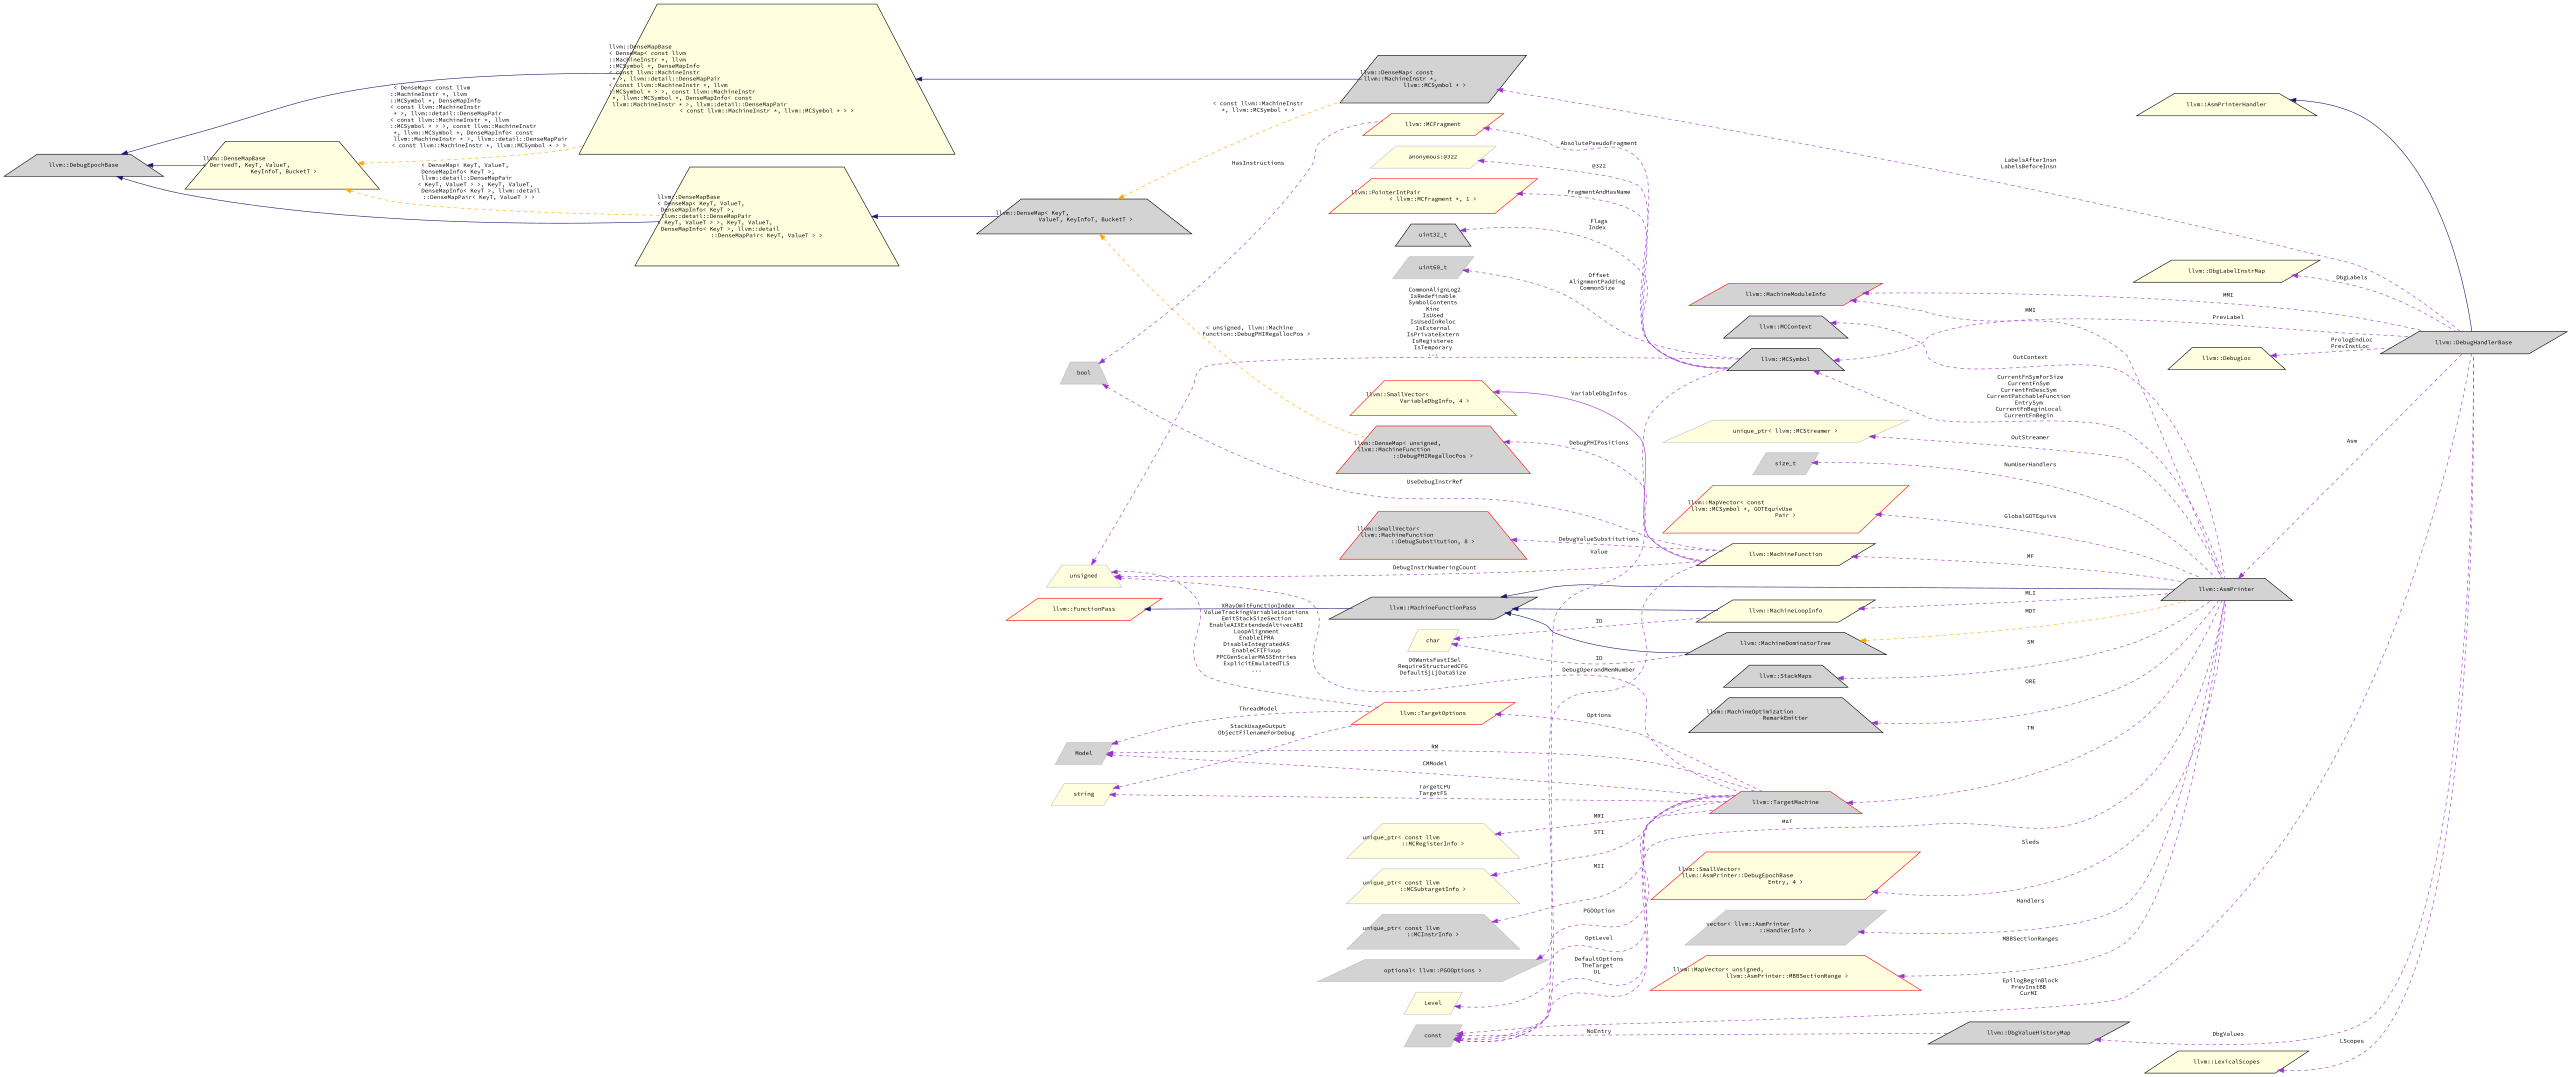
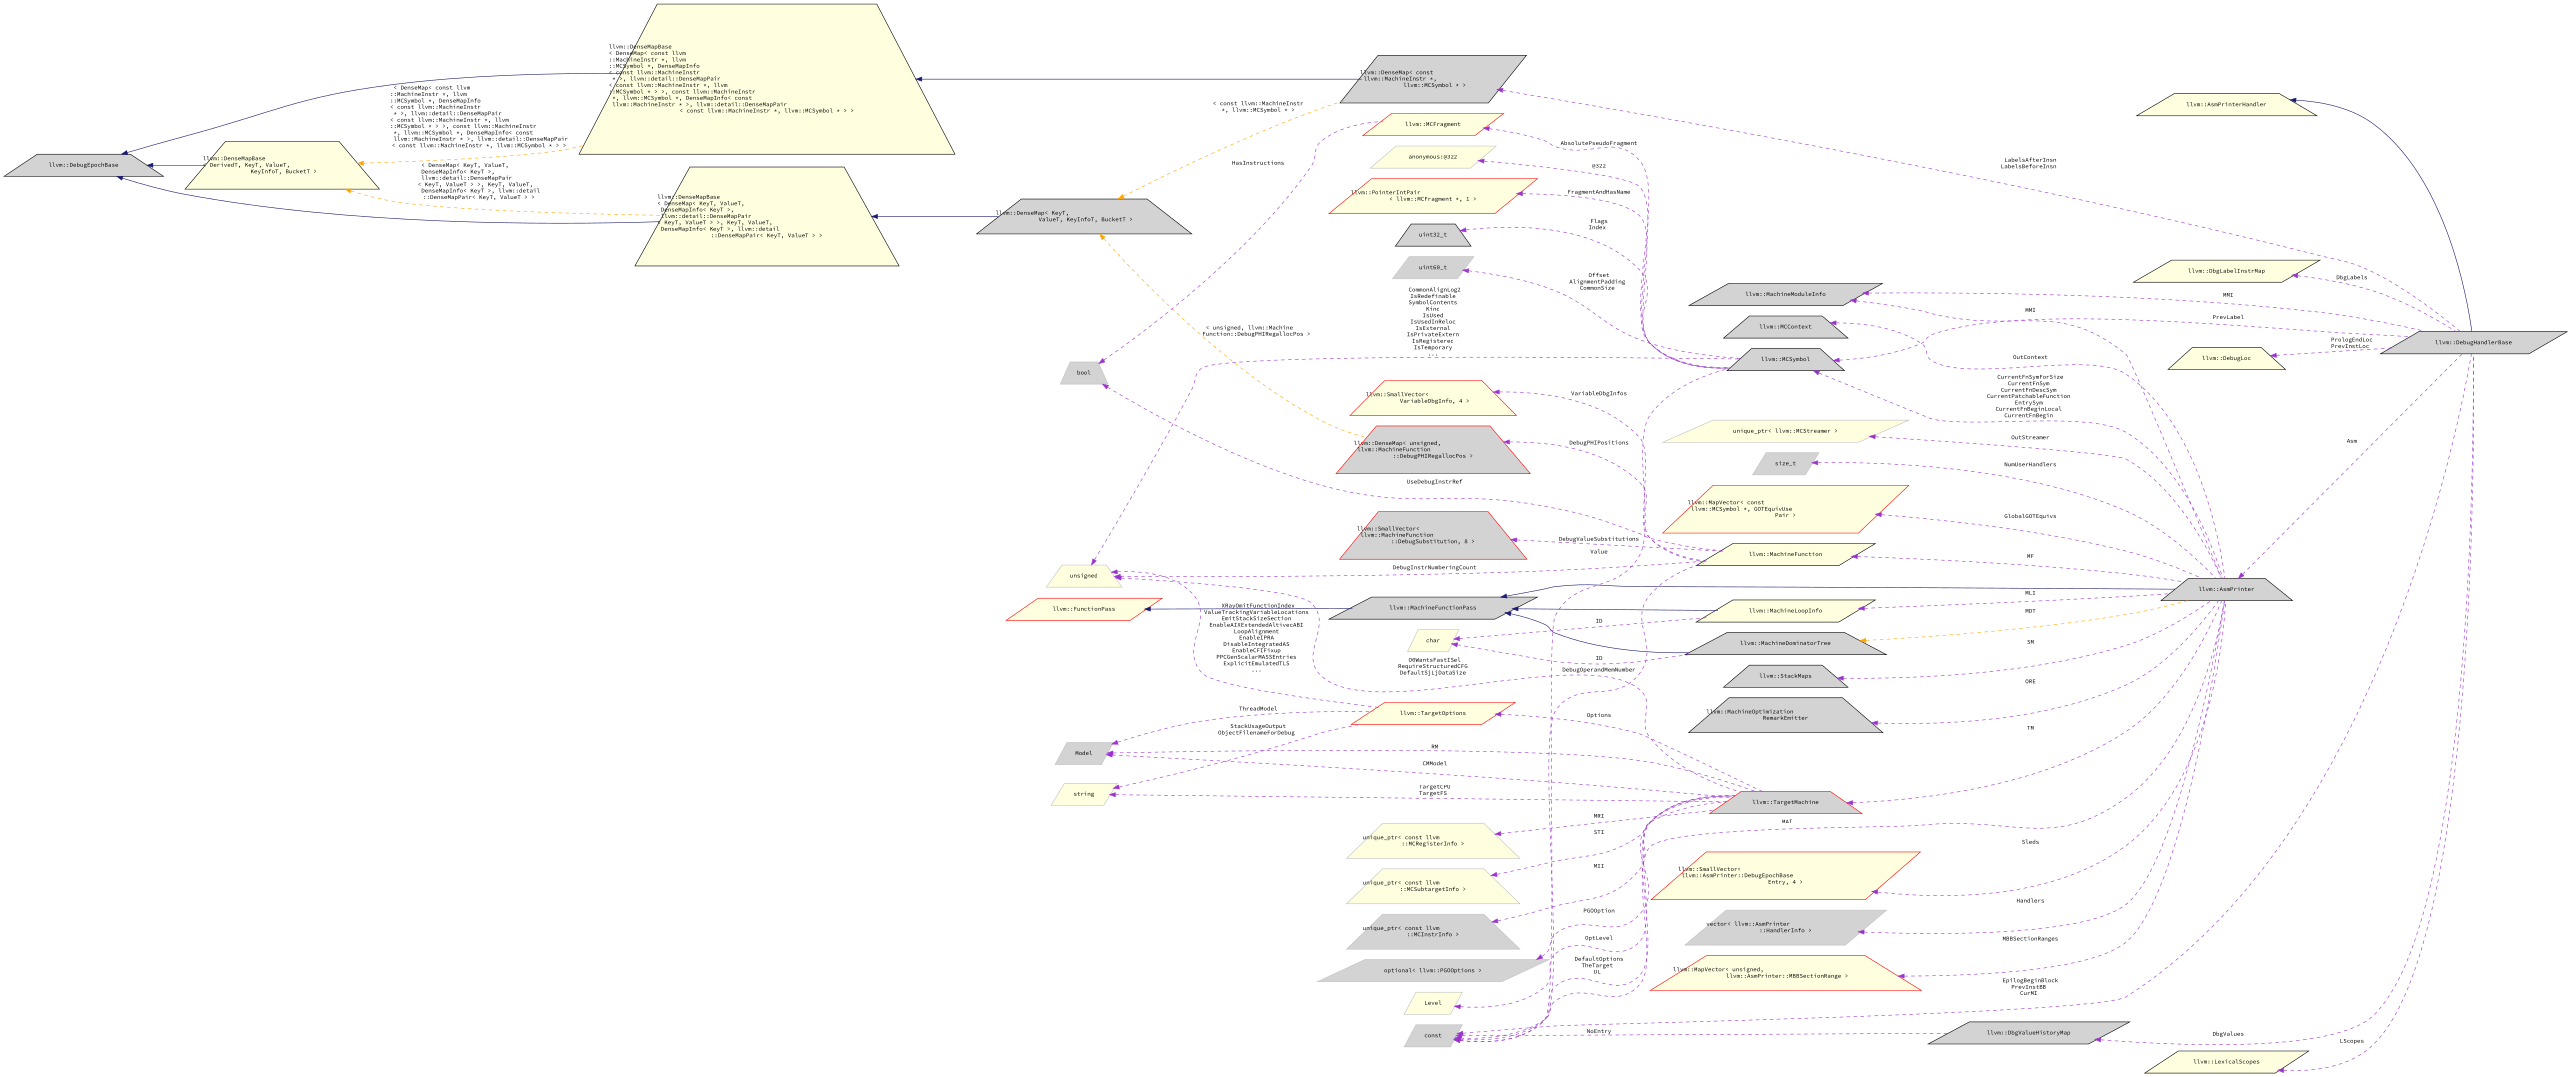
node "llvm::MachineModuleInfo": color red -> black
edge "llvm::MachineFunction" -> "llvm::SmallVector< VariableDbgInfo, 4 >": style solid -> dashed
